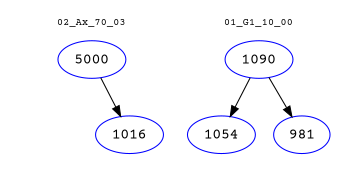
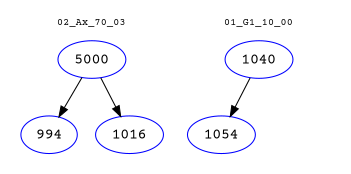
node "1090": label "1090" -> "1040"
node "994": added
node "981": removed
